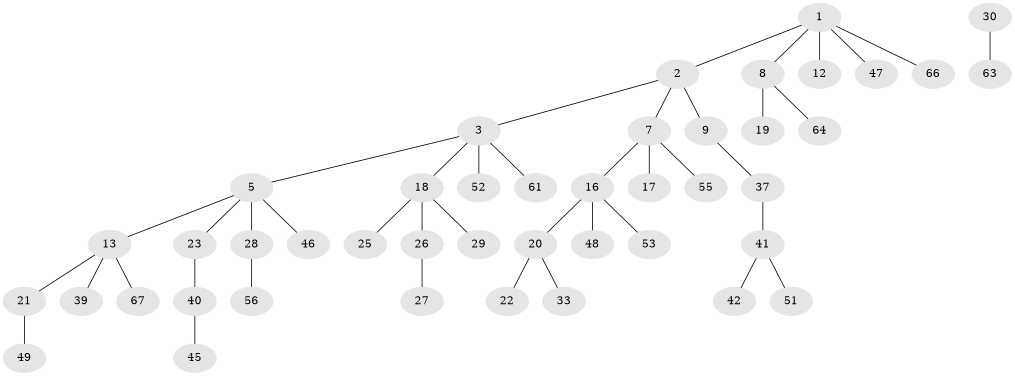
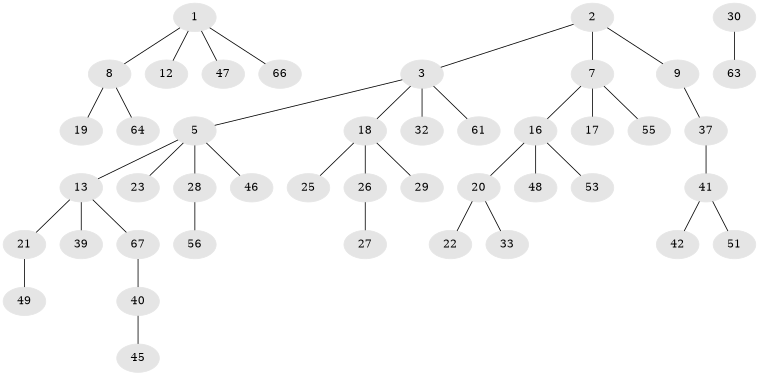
edge "1" -- "2": removed
node "52": label "52" -> "32"
edge "23" -- "40": now "67" -- "40"
